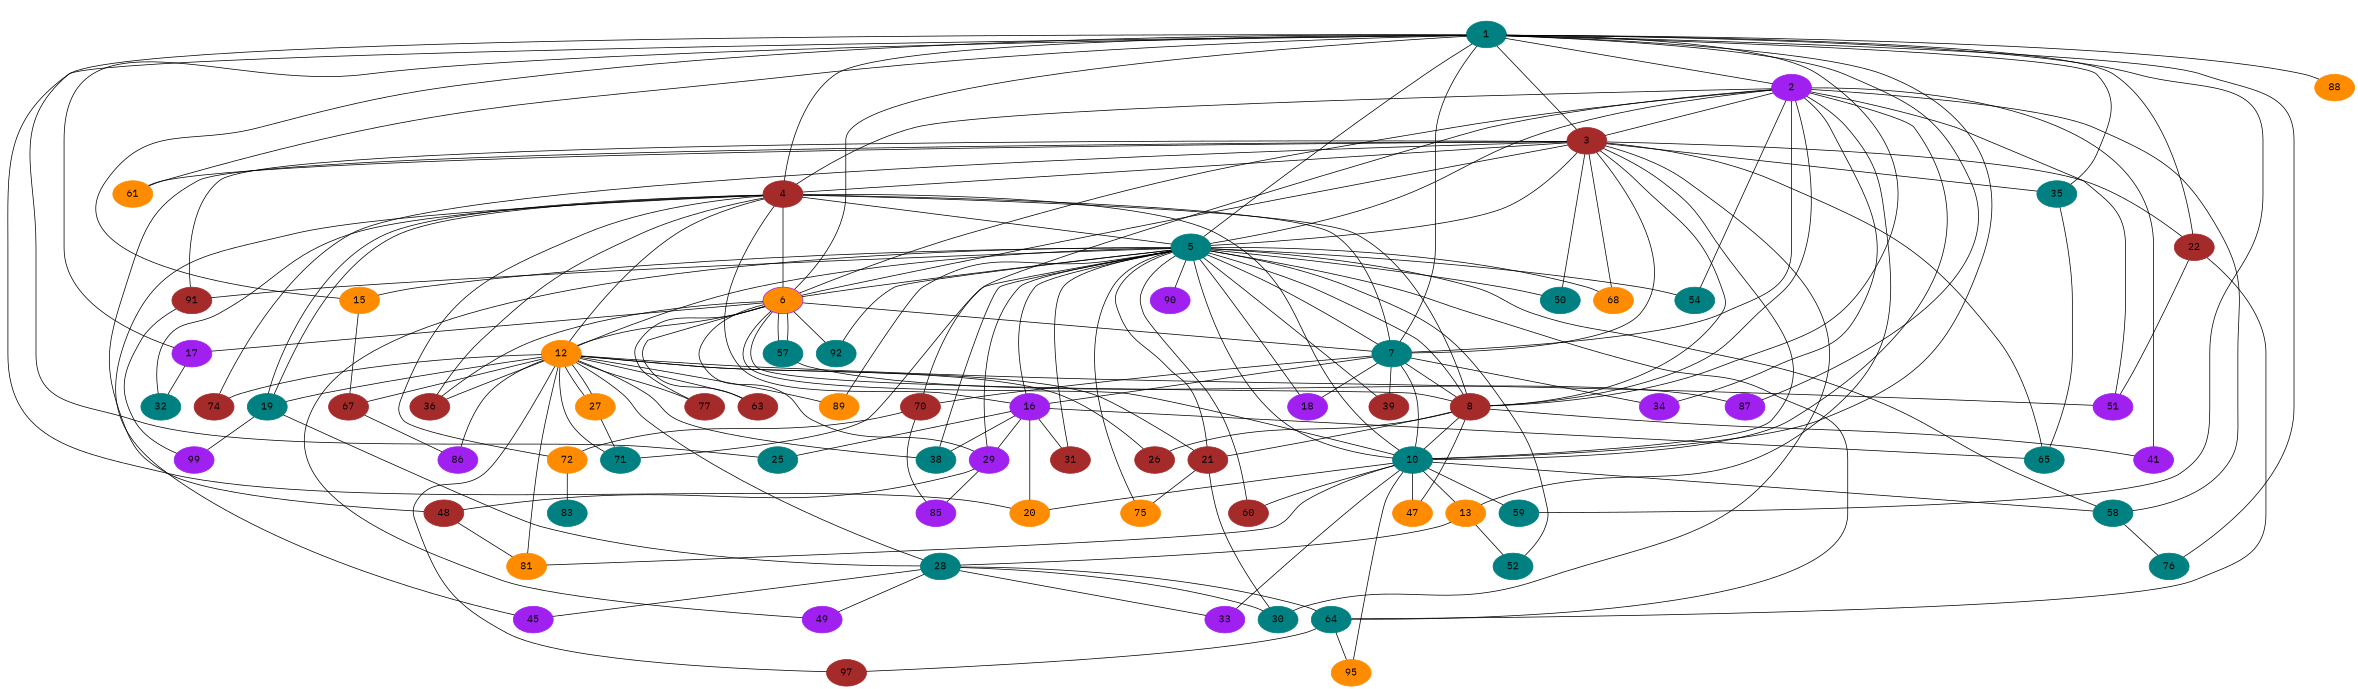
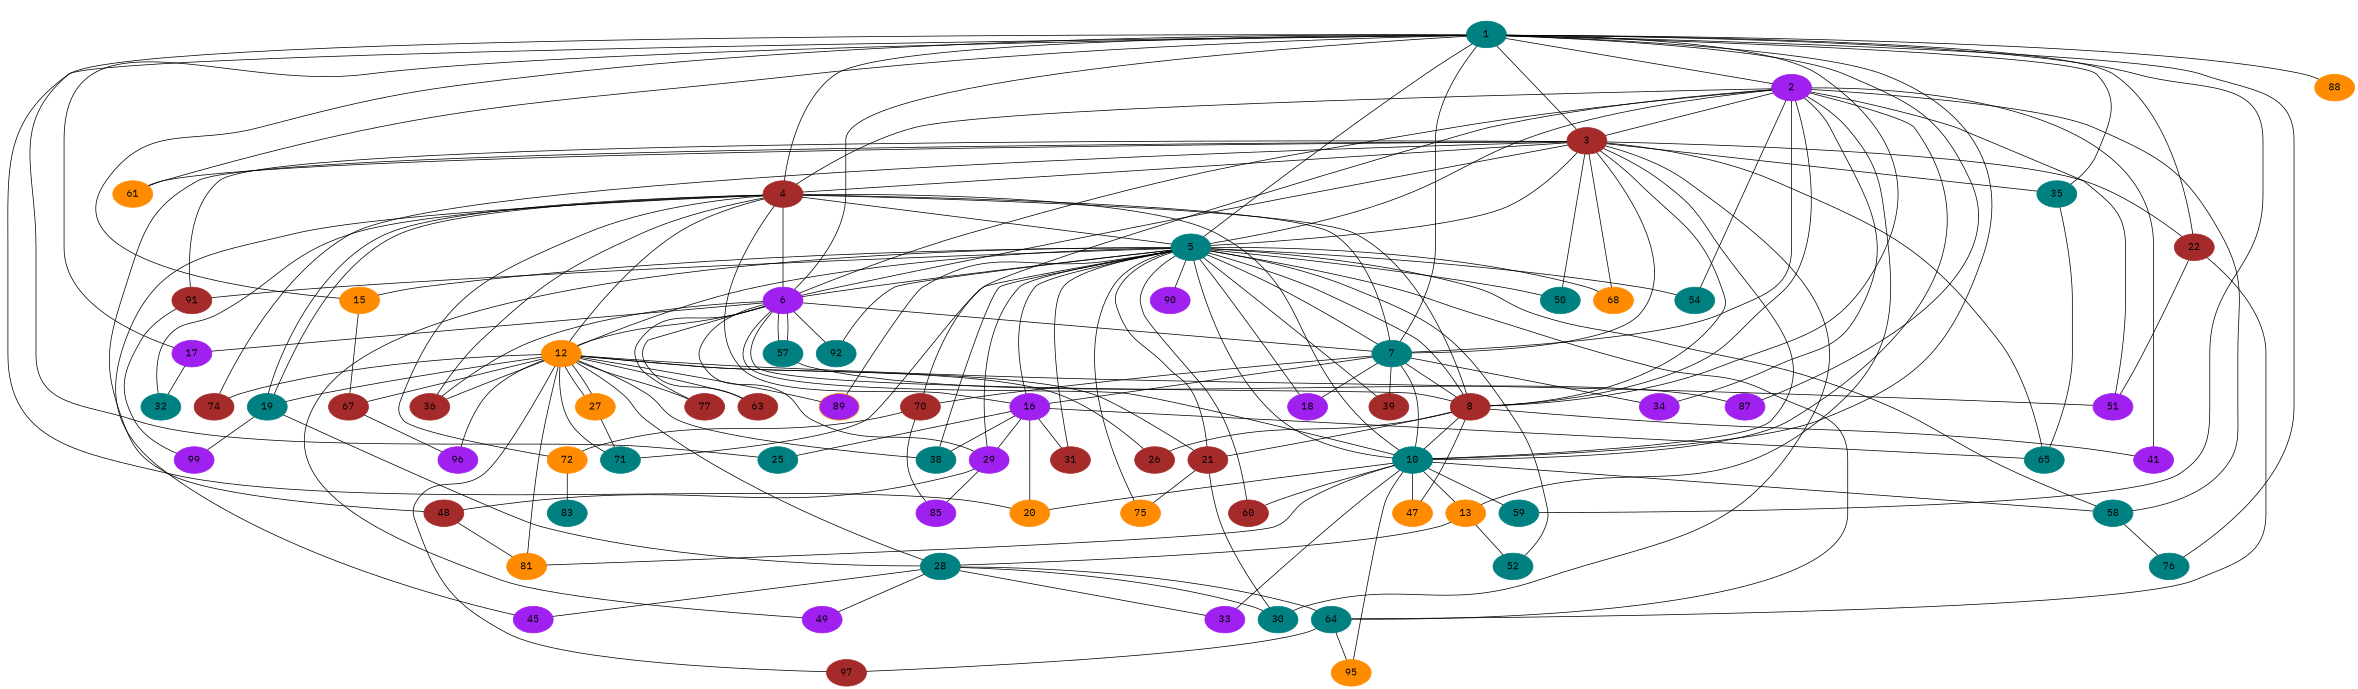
node "6": fillcolor darkorange -> purple
node "89": fillcolor darkorange -> purple
node "86": label "86" -> "96"
